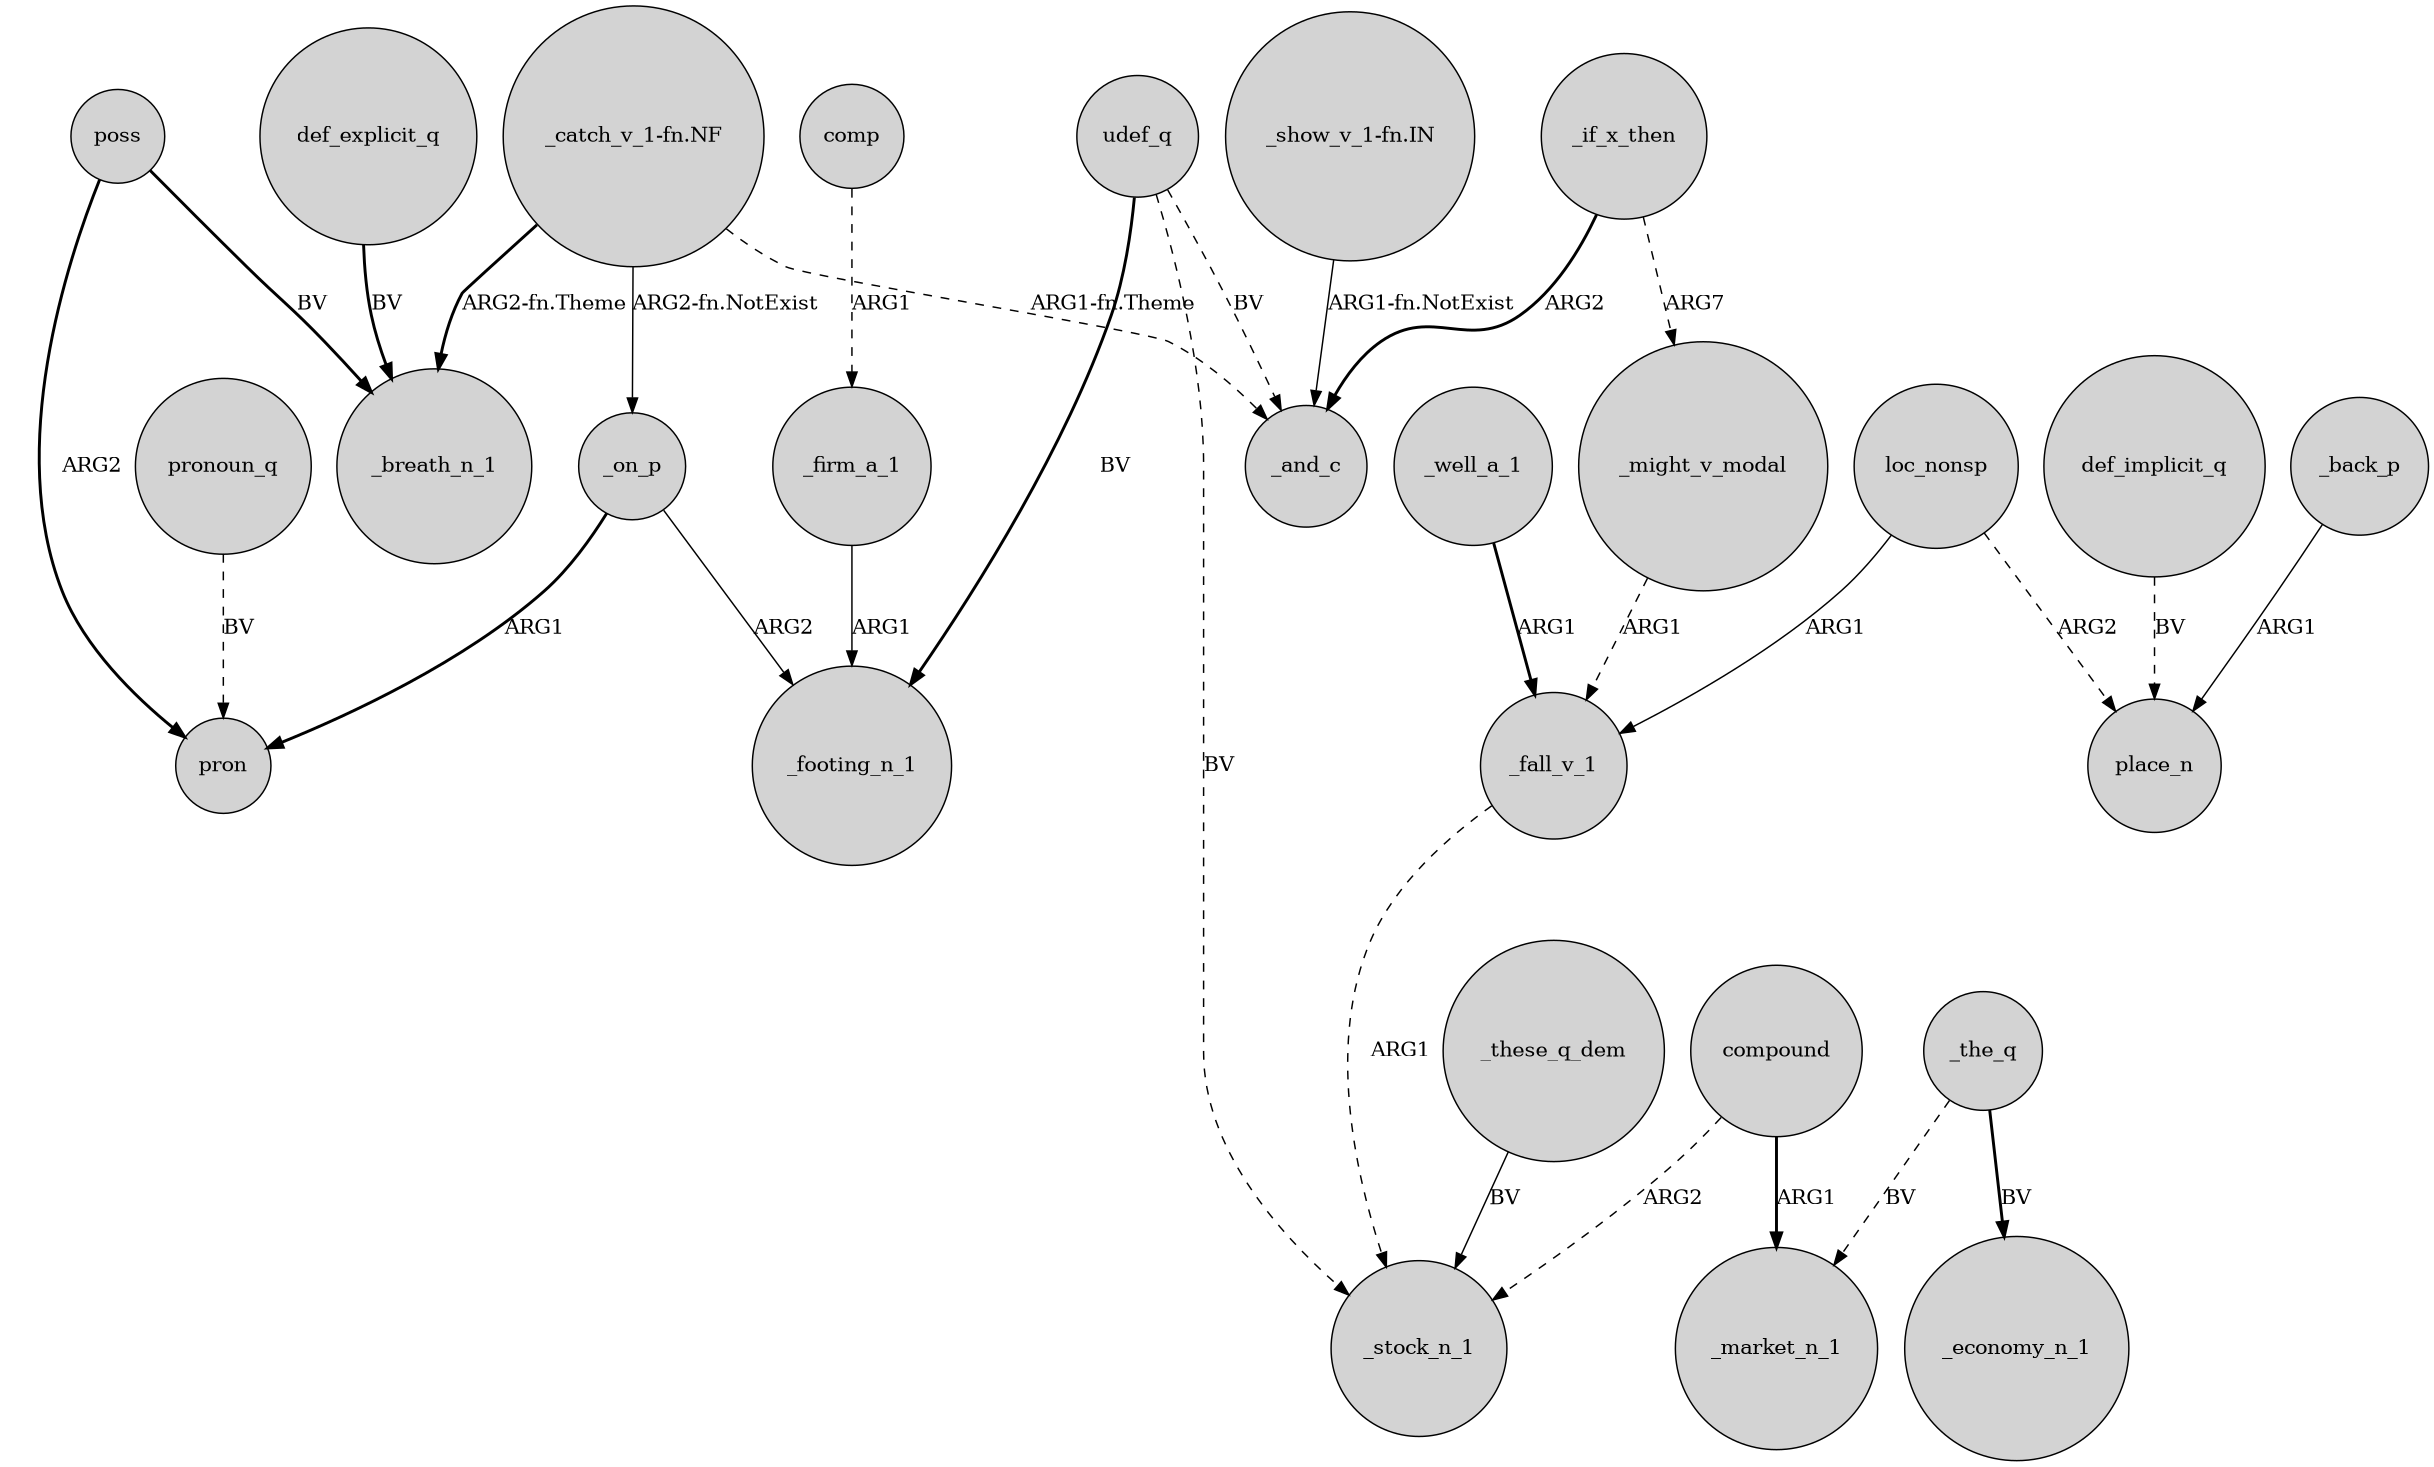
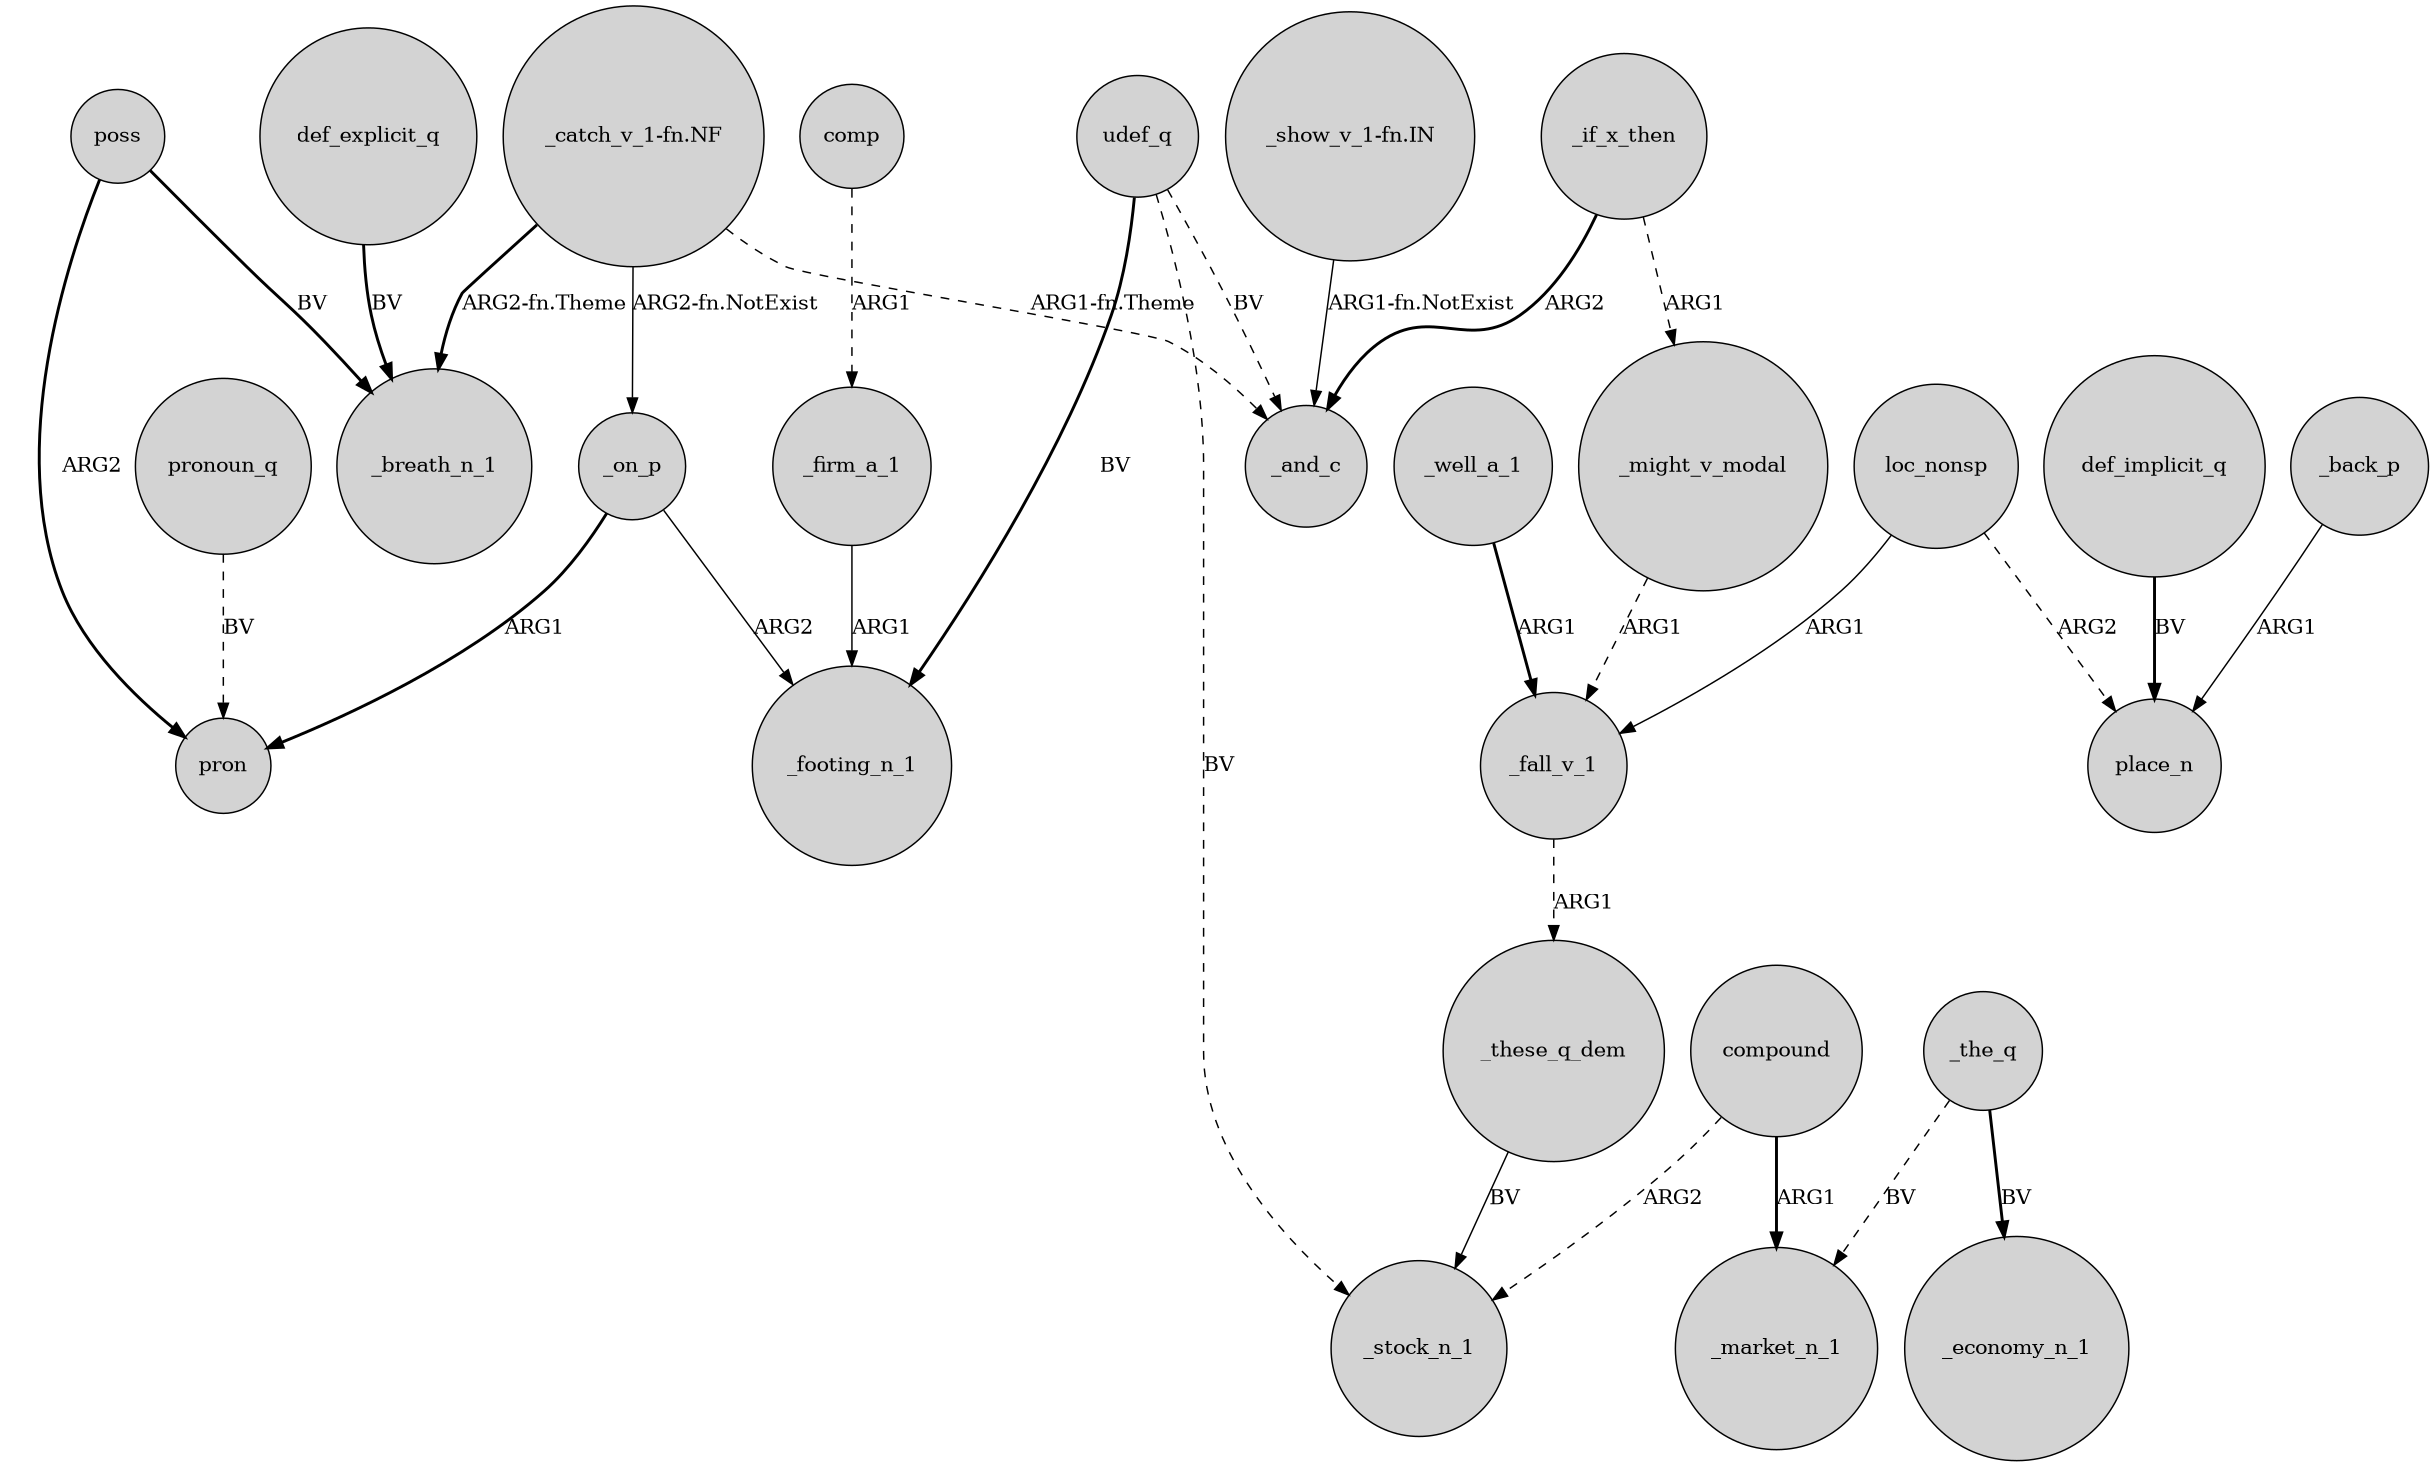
edge "_if_x_then" -> "_might_v_modal": label "ARG7" -> "ARG1"
edge "def_implicit_q" -> "place_n": style dashed -> bold
edge "_fall_v_1" -> "_stock_n_1": now "_fall_v_1" -> "_these_q_dem"
